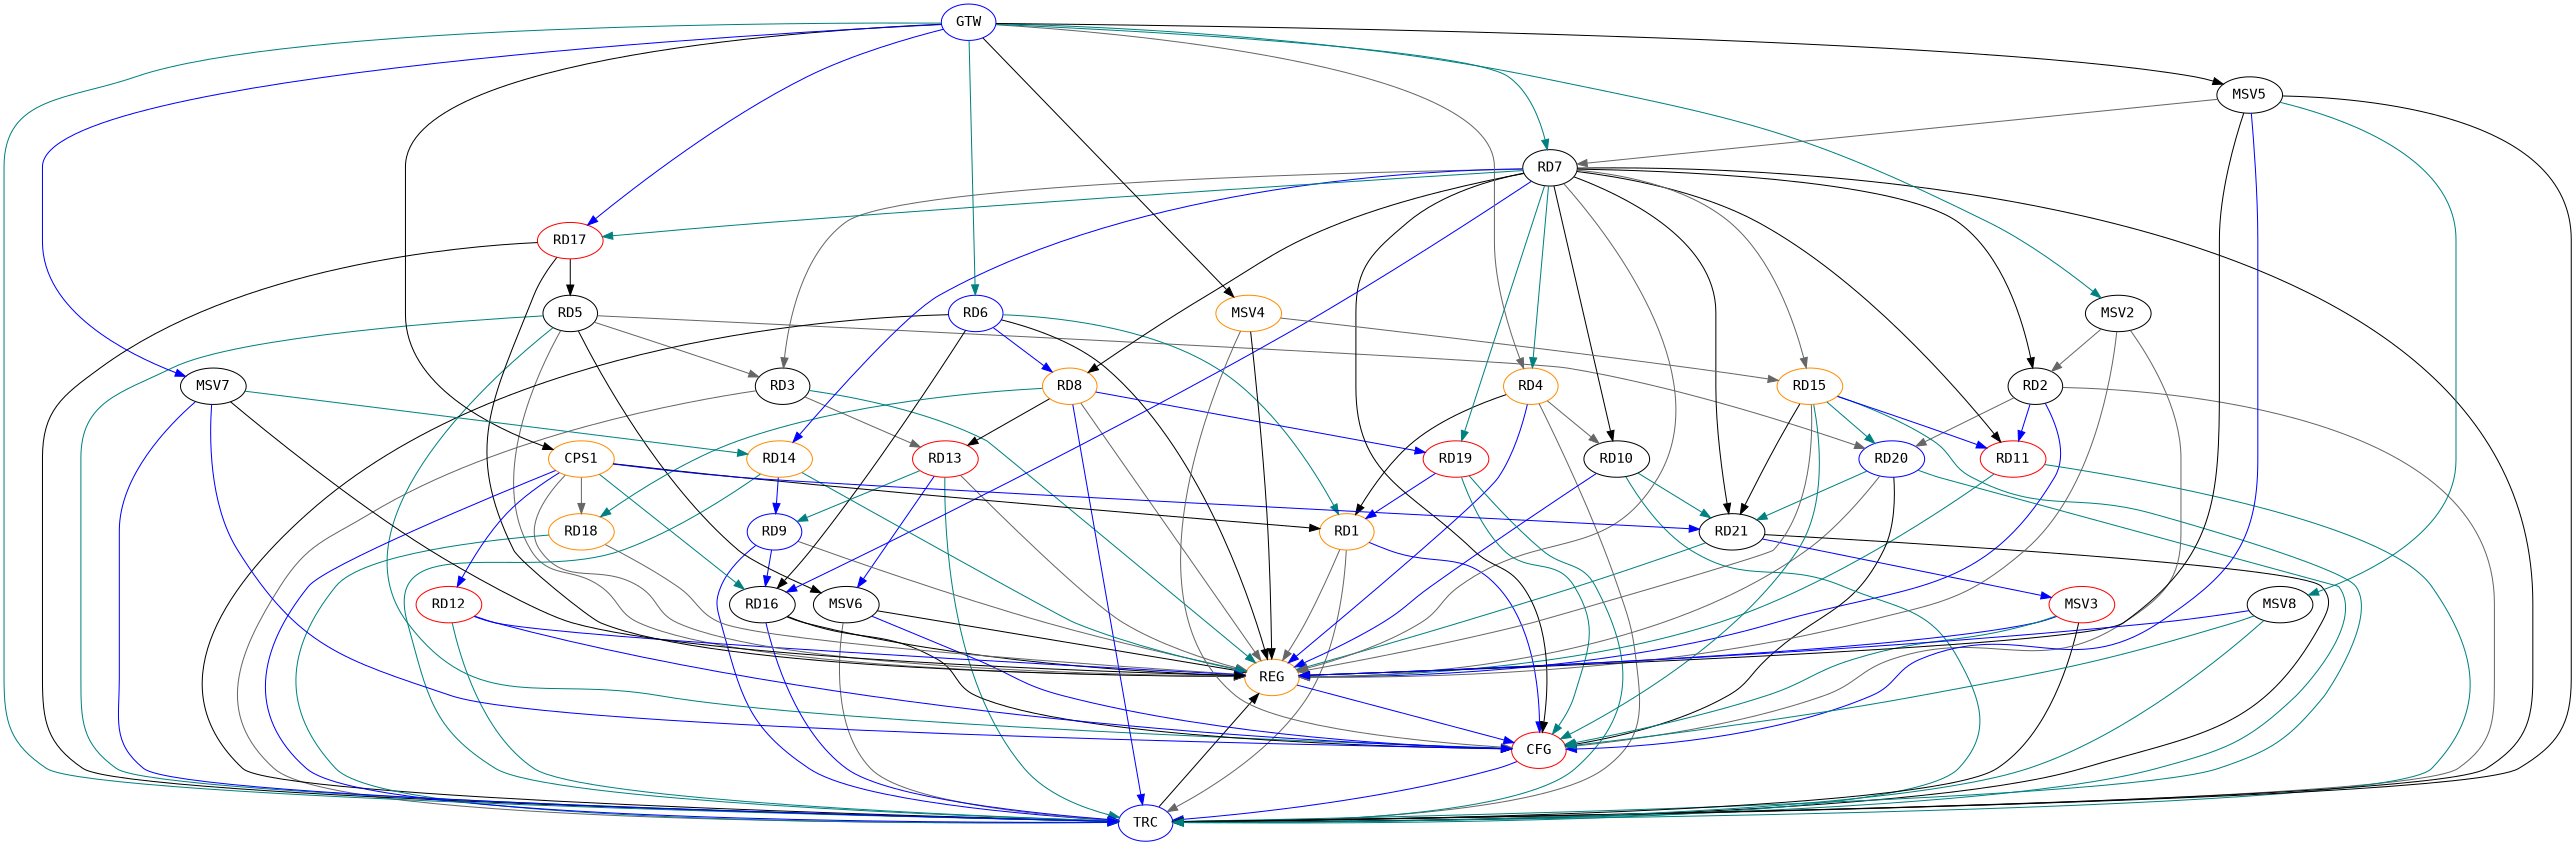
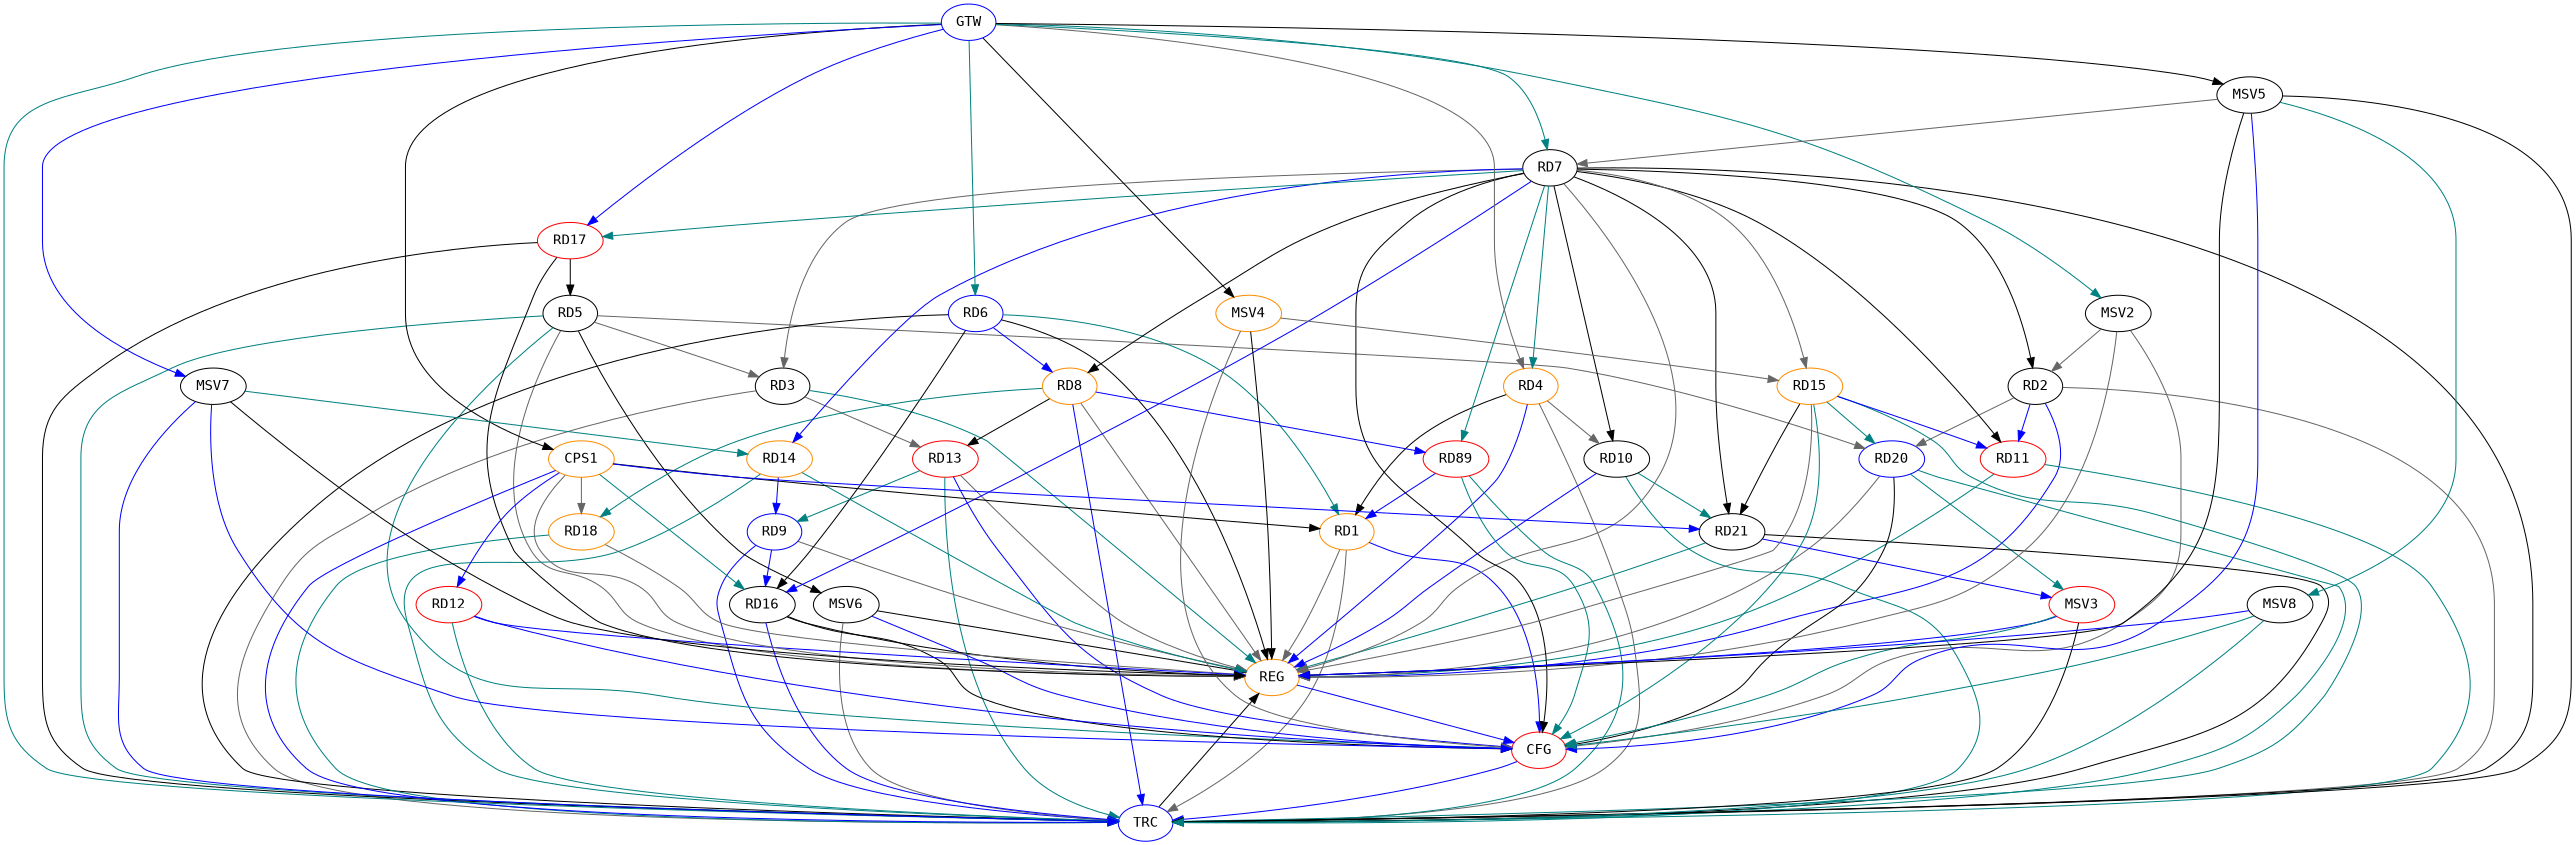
node "RD19": label "RD19" -> "RD89"
edge "RD20" -> "RD21": now "RD20" -> "MSV3"
edge "RD13" -> "MSV6": now "RD13" -> "CFG"
